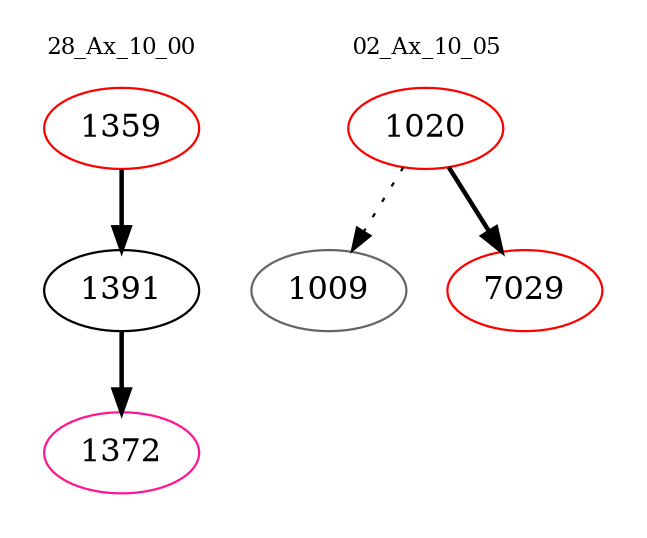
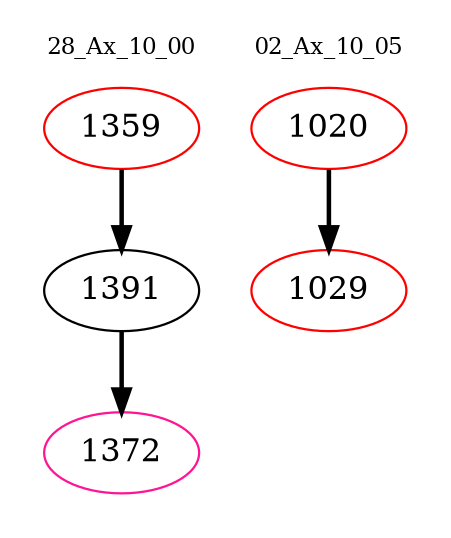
node "1009": removed
node "7029": label "7029" -> "1029"
